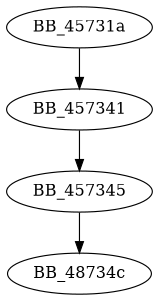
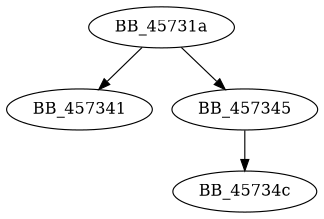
edge "BB_457341" -> "BB_457345": now "BB_45731a" -> "BB_457345"
node "BB_48734c": label "BB_48734c" -> "BB_45734c"
